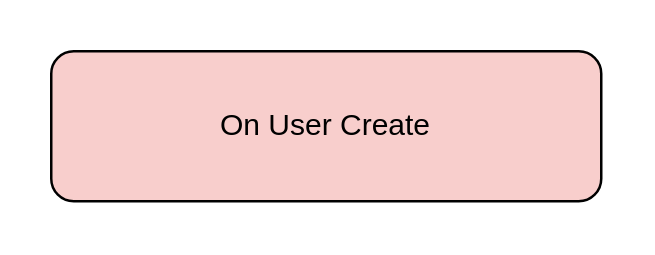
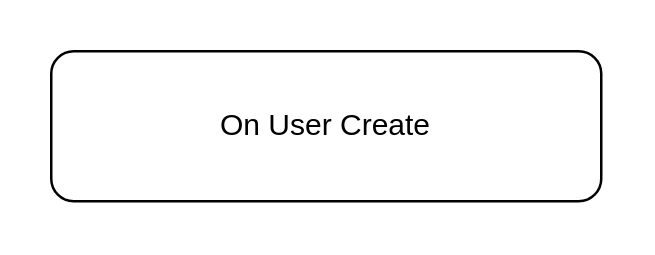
node "On User Create": fillcolor #f8cecc -> #ffffff
